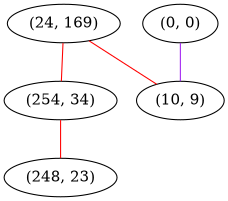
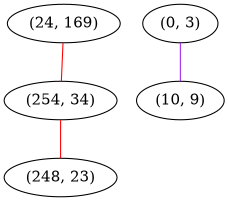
node "(0, 0)": label "(0, 0)" -> "(0, 3)"
edge "(24, 169)" -- "(10, 9)": removed
